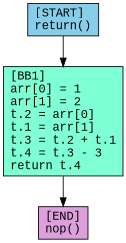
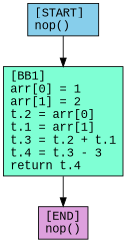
node "[START] return()": label "[START] return()" -> "[START] nop()"
